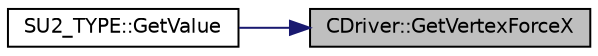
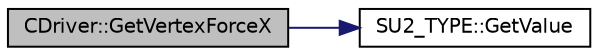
edge "SU2_TYPE::GetValue" -> "CDriver::GetVertexForceX": reversed
